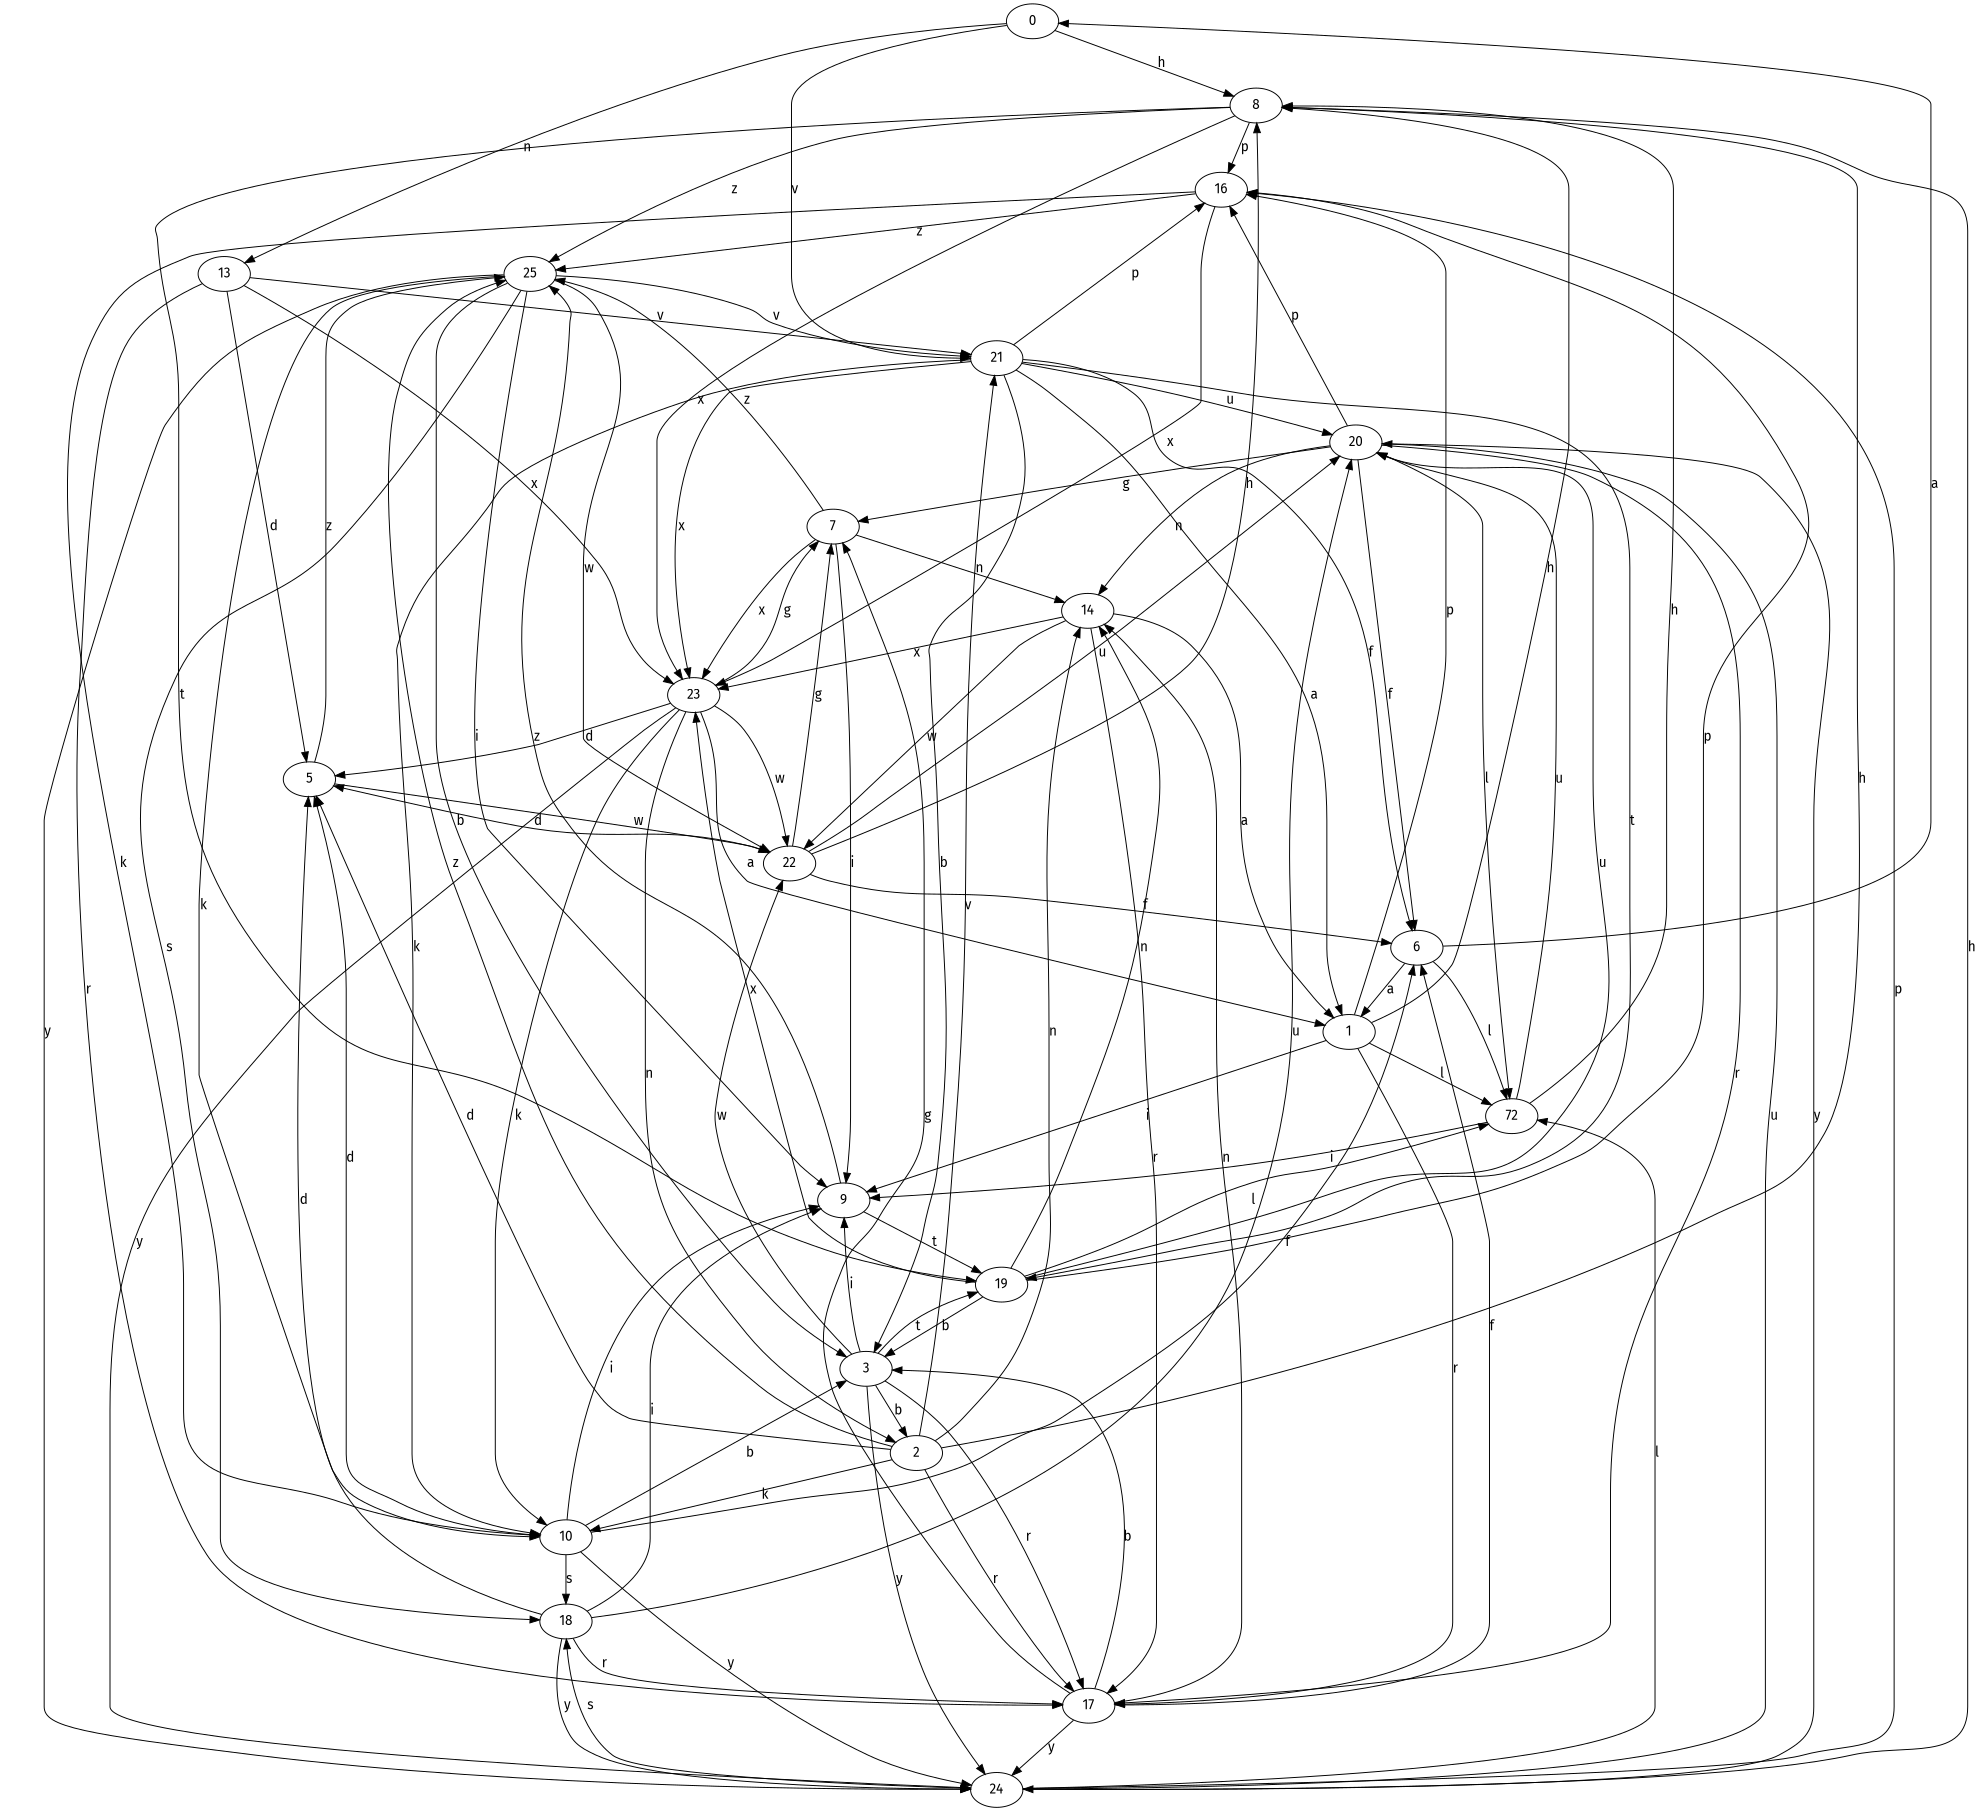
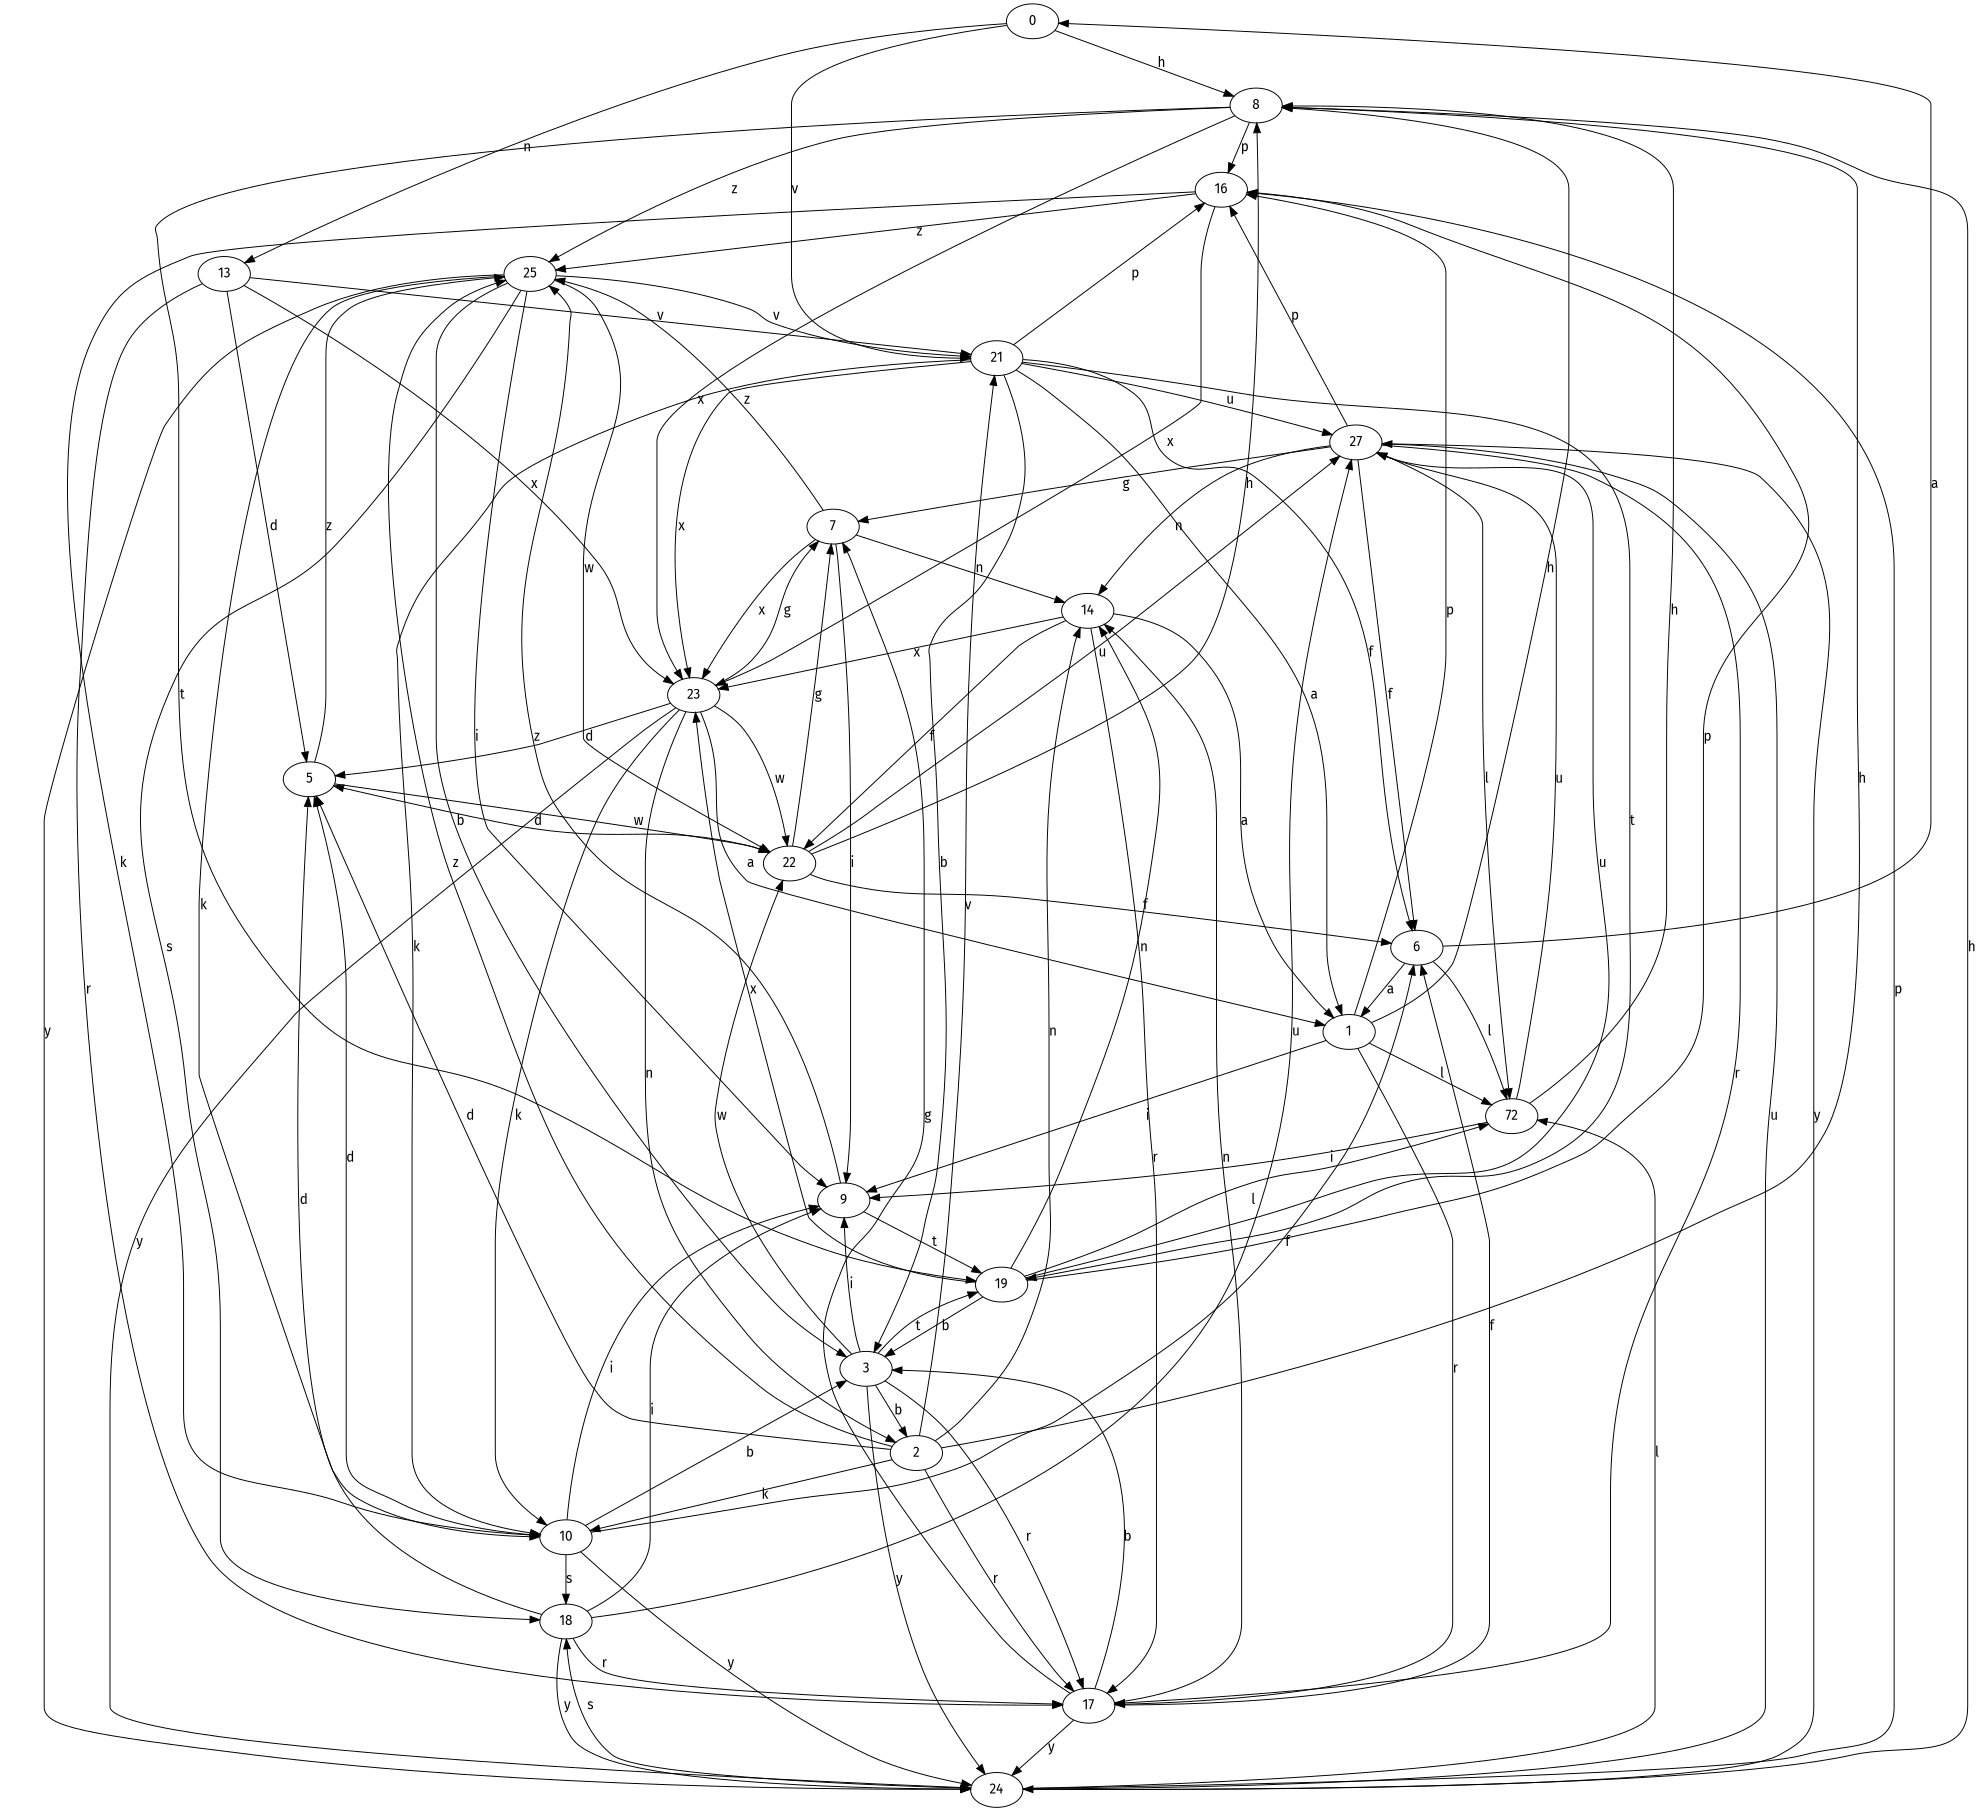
node "20": label "20" -> "27"
edge "14" -> "22": label "w" -> "f"
